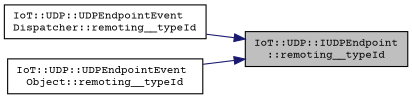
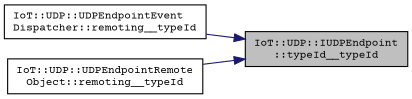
node "IoT::UDP::IUDPEndpoint ::remoting__typeId": label "IoT::UDP::IUDPEndpoint ::remoting__typeId" -> "IoT::UDP::IUDPEndpoint ::typeId__typeId"
node "IoT::UDP::UDPEndpointEvent Object::remoting__typeId": label "IoT::UDP::UDPEndpointEvent Object::remoting__typeId" -> "IoT::UDP::UDPEndpointRemote Object::remoting__typeId"
